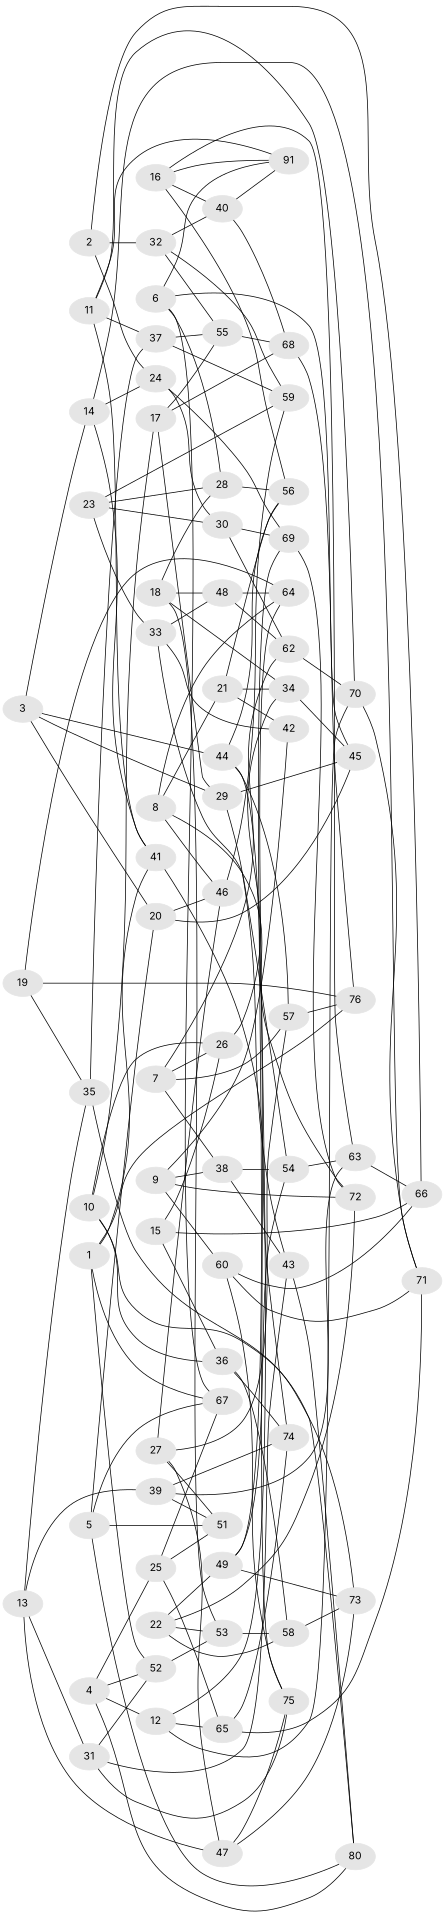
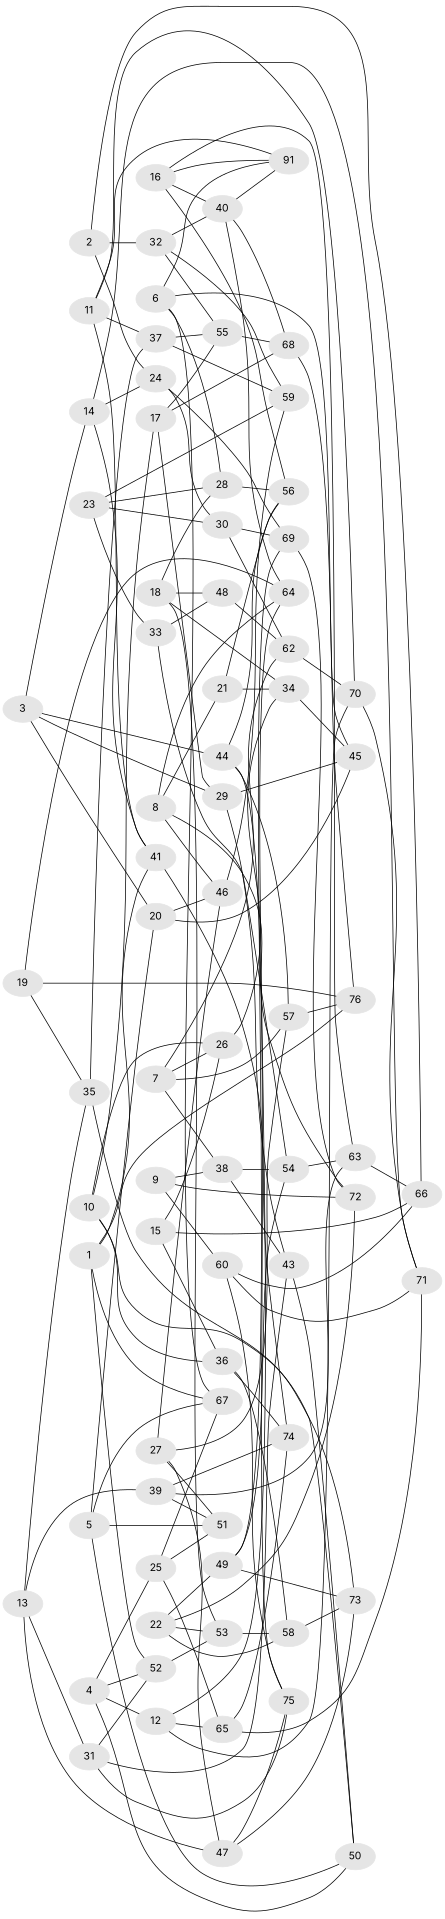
edge "48" -- "64": now "40" -- "64"
node "42": removed
node "80": label "80" -> "50"
